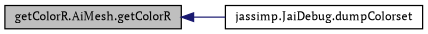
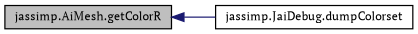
node "getColorR.AiMesh.getColorR": label "getColorR.AiMesh.getColorR" -> "jassimp.AiMesh.getColorR"
